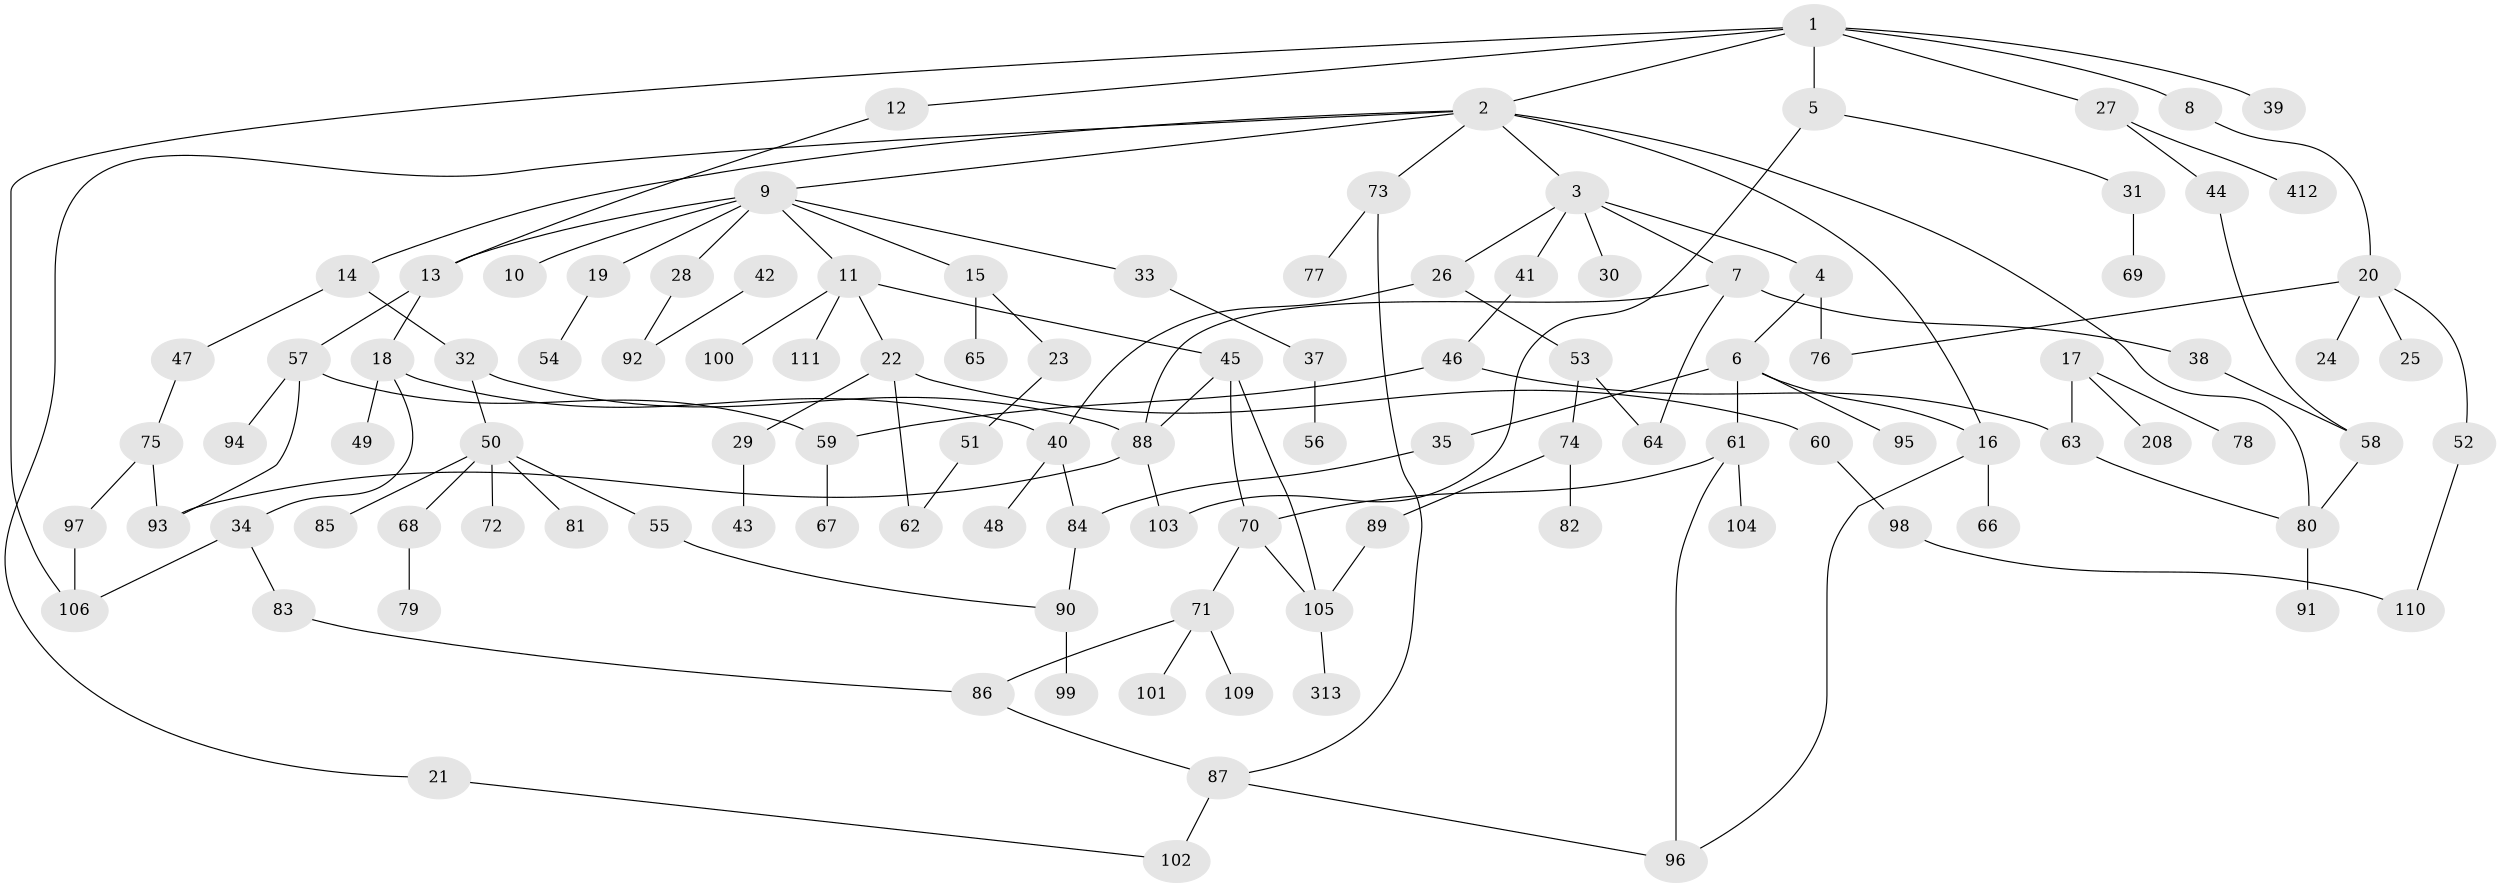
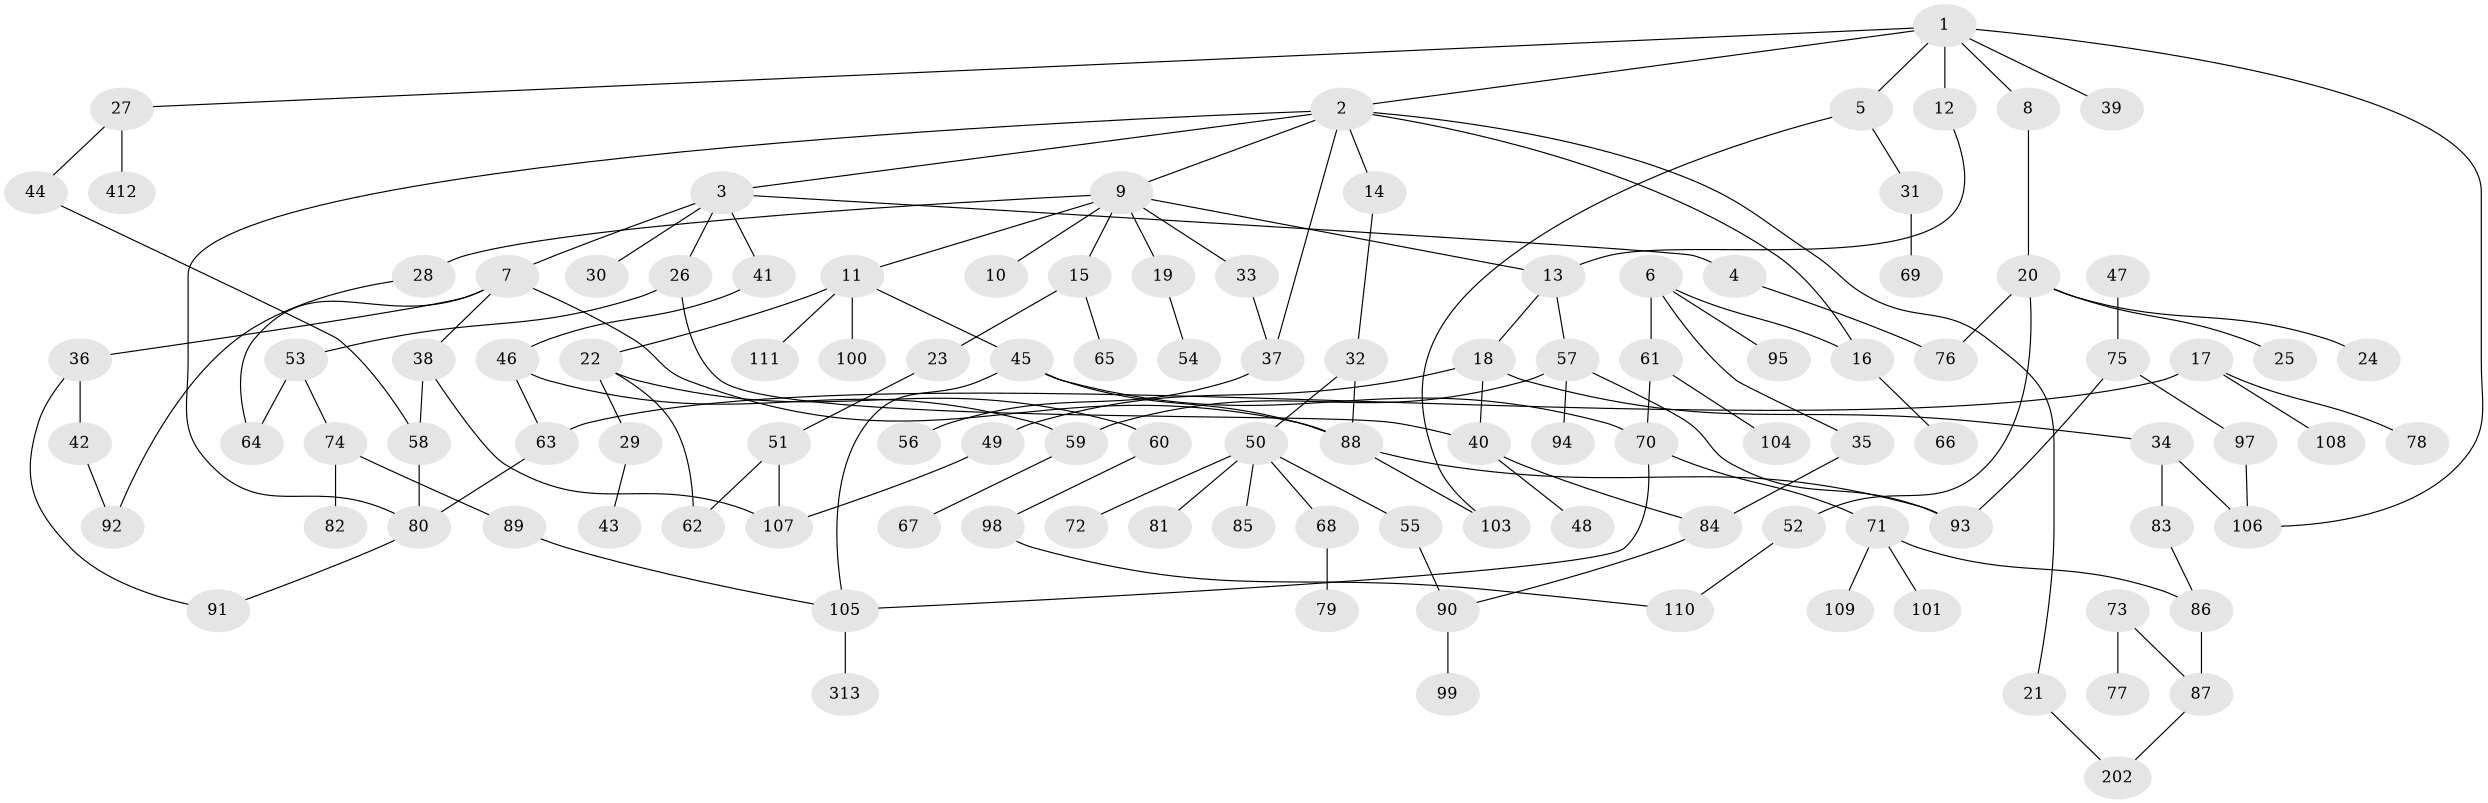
edge "2" -- "73": now "2" -- "37"
edge "14" -- "47": removed
edge "4" -- "6": removed
node "36": added
node "208": label "208" -> "108"
node "107": added
node "102": label "102" -> "202"
node "96": removed
